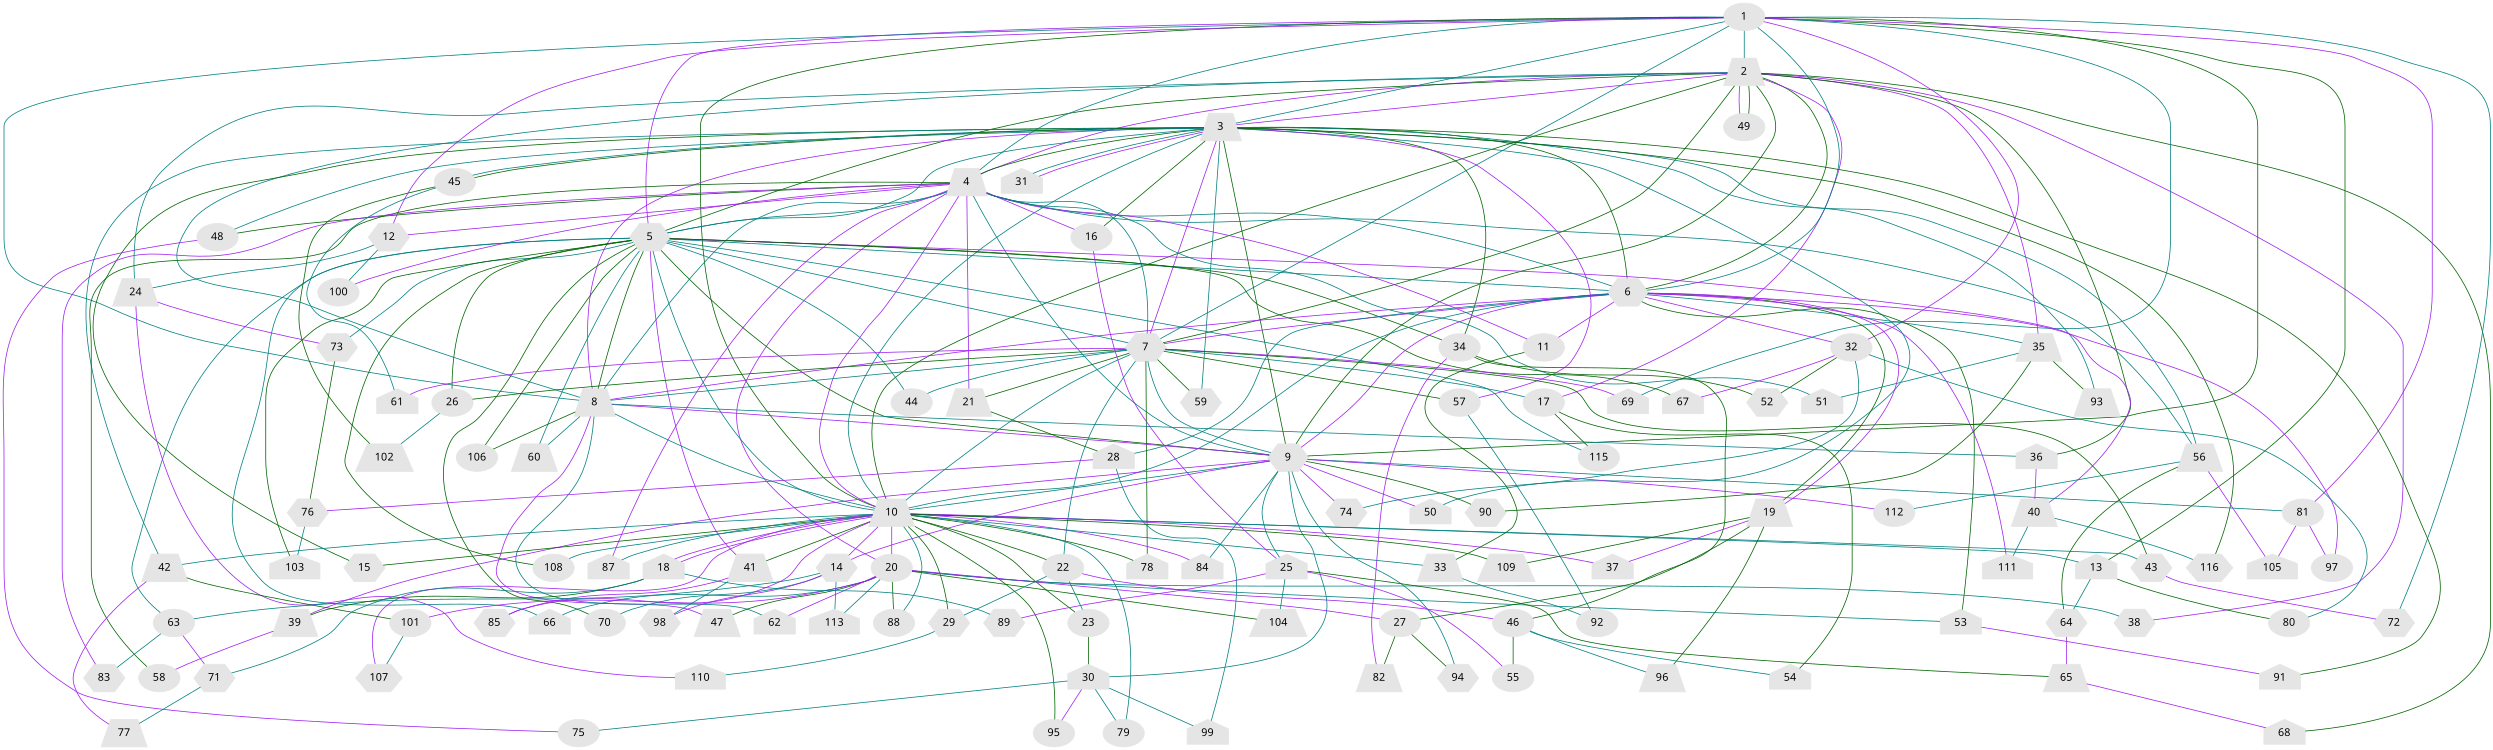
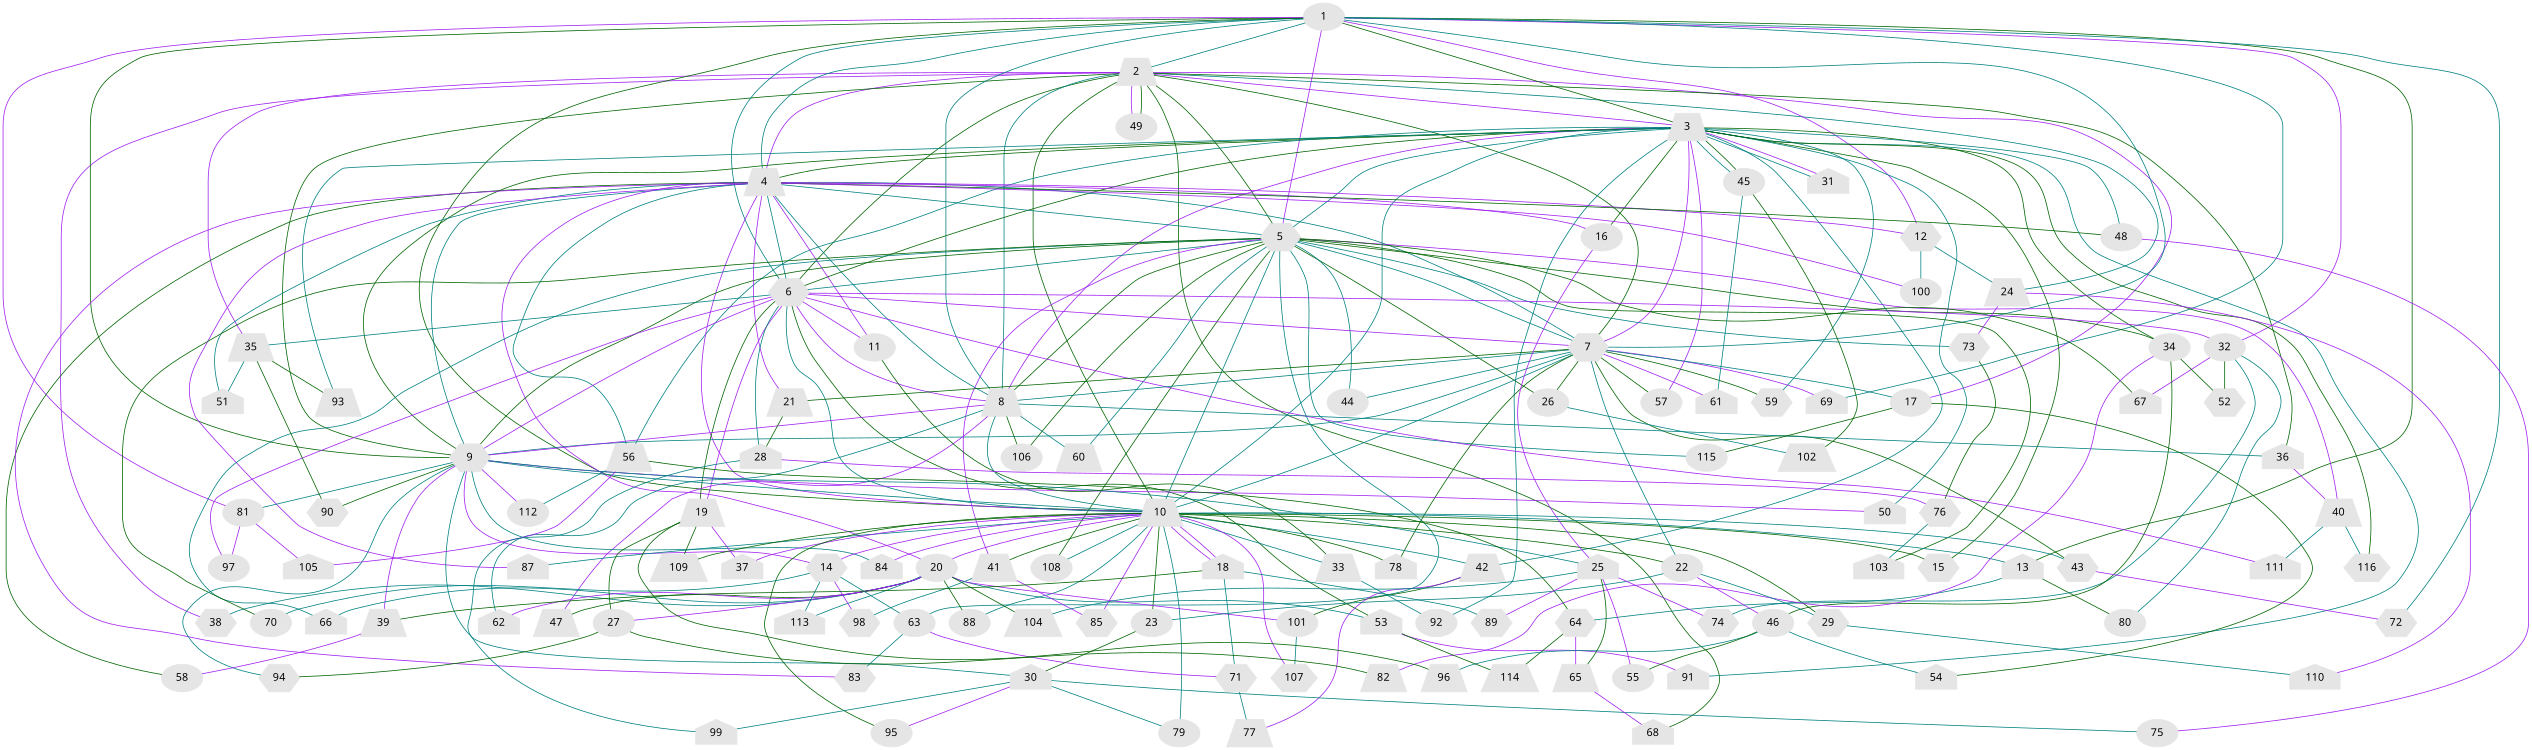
edge "1" -- "3": color teal -> darkgreen
edge "3" -- "91": color darkgreen -> teal
edge "9" -- "74": now "25" -- "74"
edge "57" -- "92": now "3" -- "92"
node "114": added
